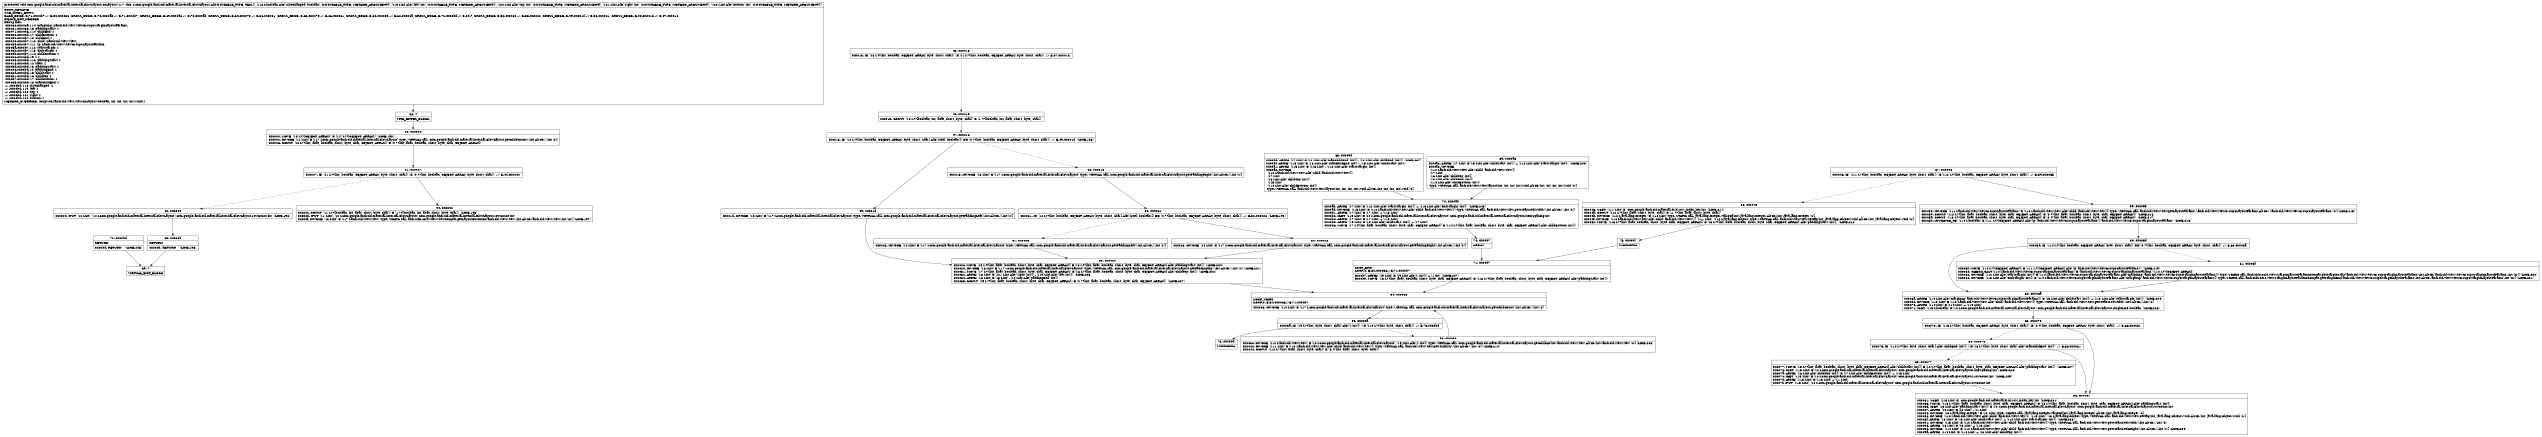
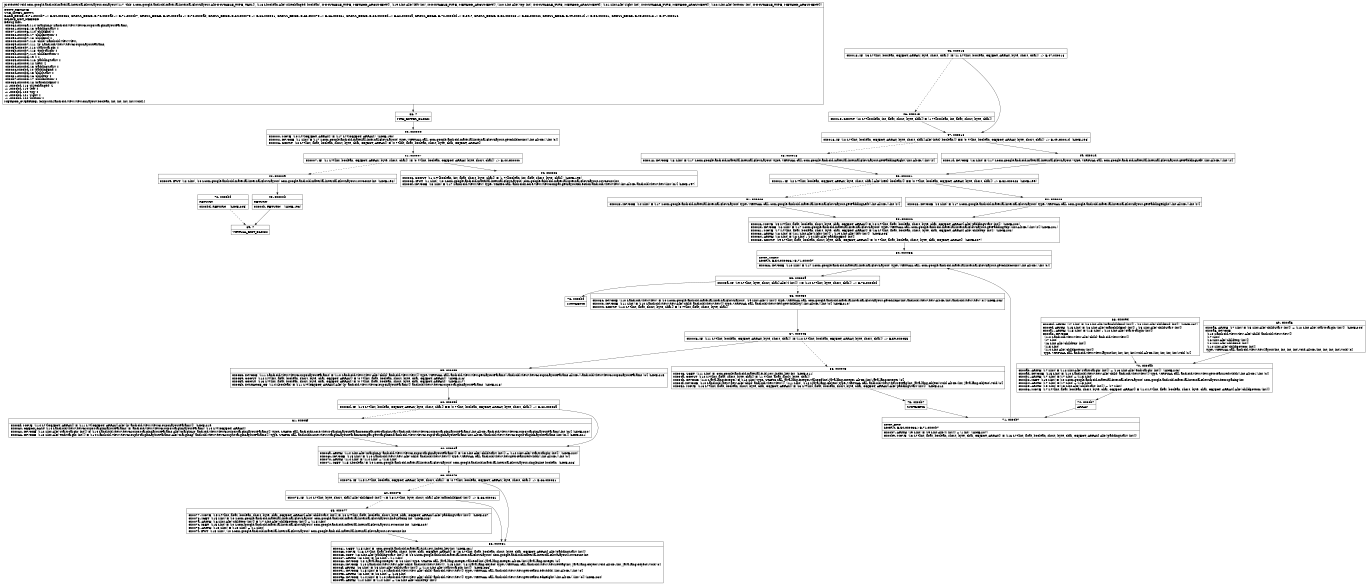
edge "45: 0x0013" -> "47: 0x0016": added
edge "72: 0x00bd" -> "39: ?": style solid -> dashed
edge "49: 0x001d" -> "53: 0x002c": now "49: 0x001d" -> "50: 0x0021"
edge "56: 0x003c" -> "54: 0x0036": now "56: 0x003c" -> "57: 0x0046"
